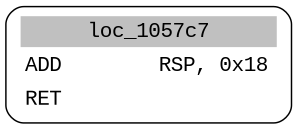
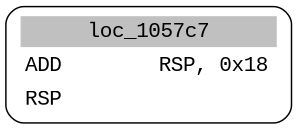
node "loc_1057c7": text "RET" -> "RSP"
